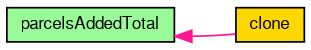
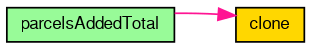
edge "clone" -> "parcelsAddedTotal": reversed
